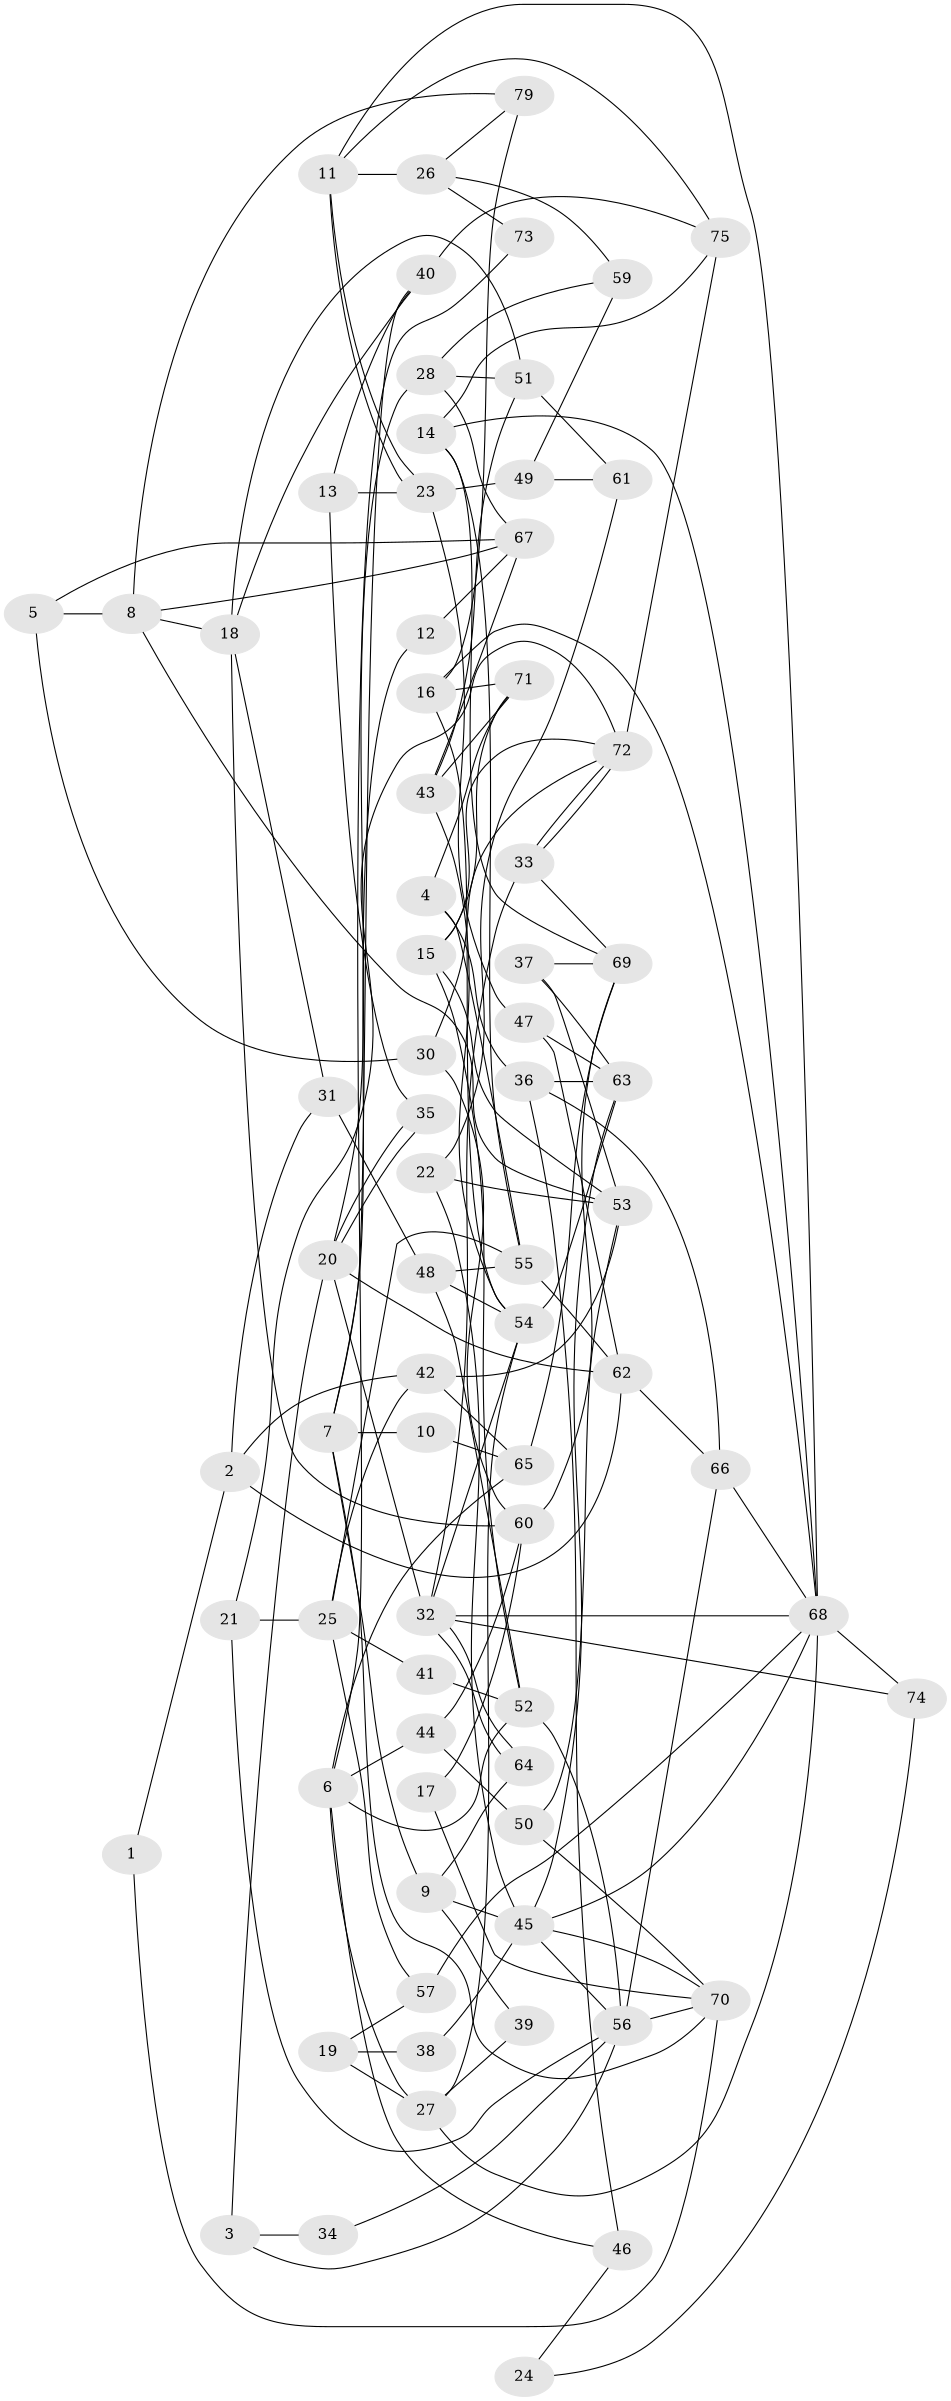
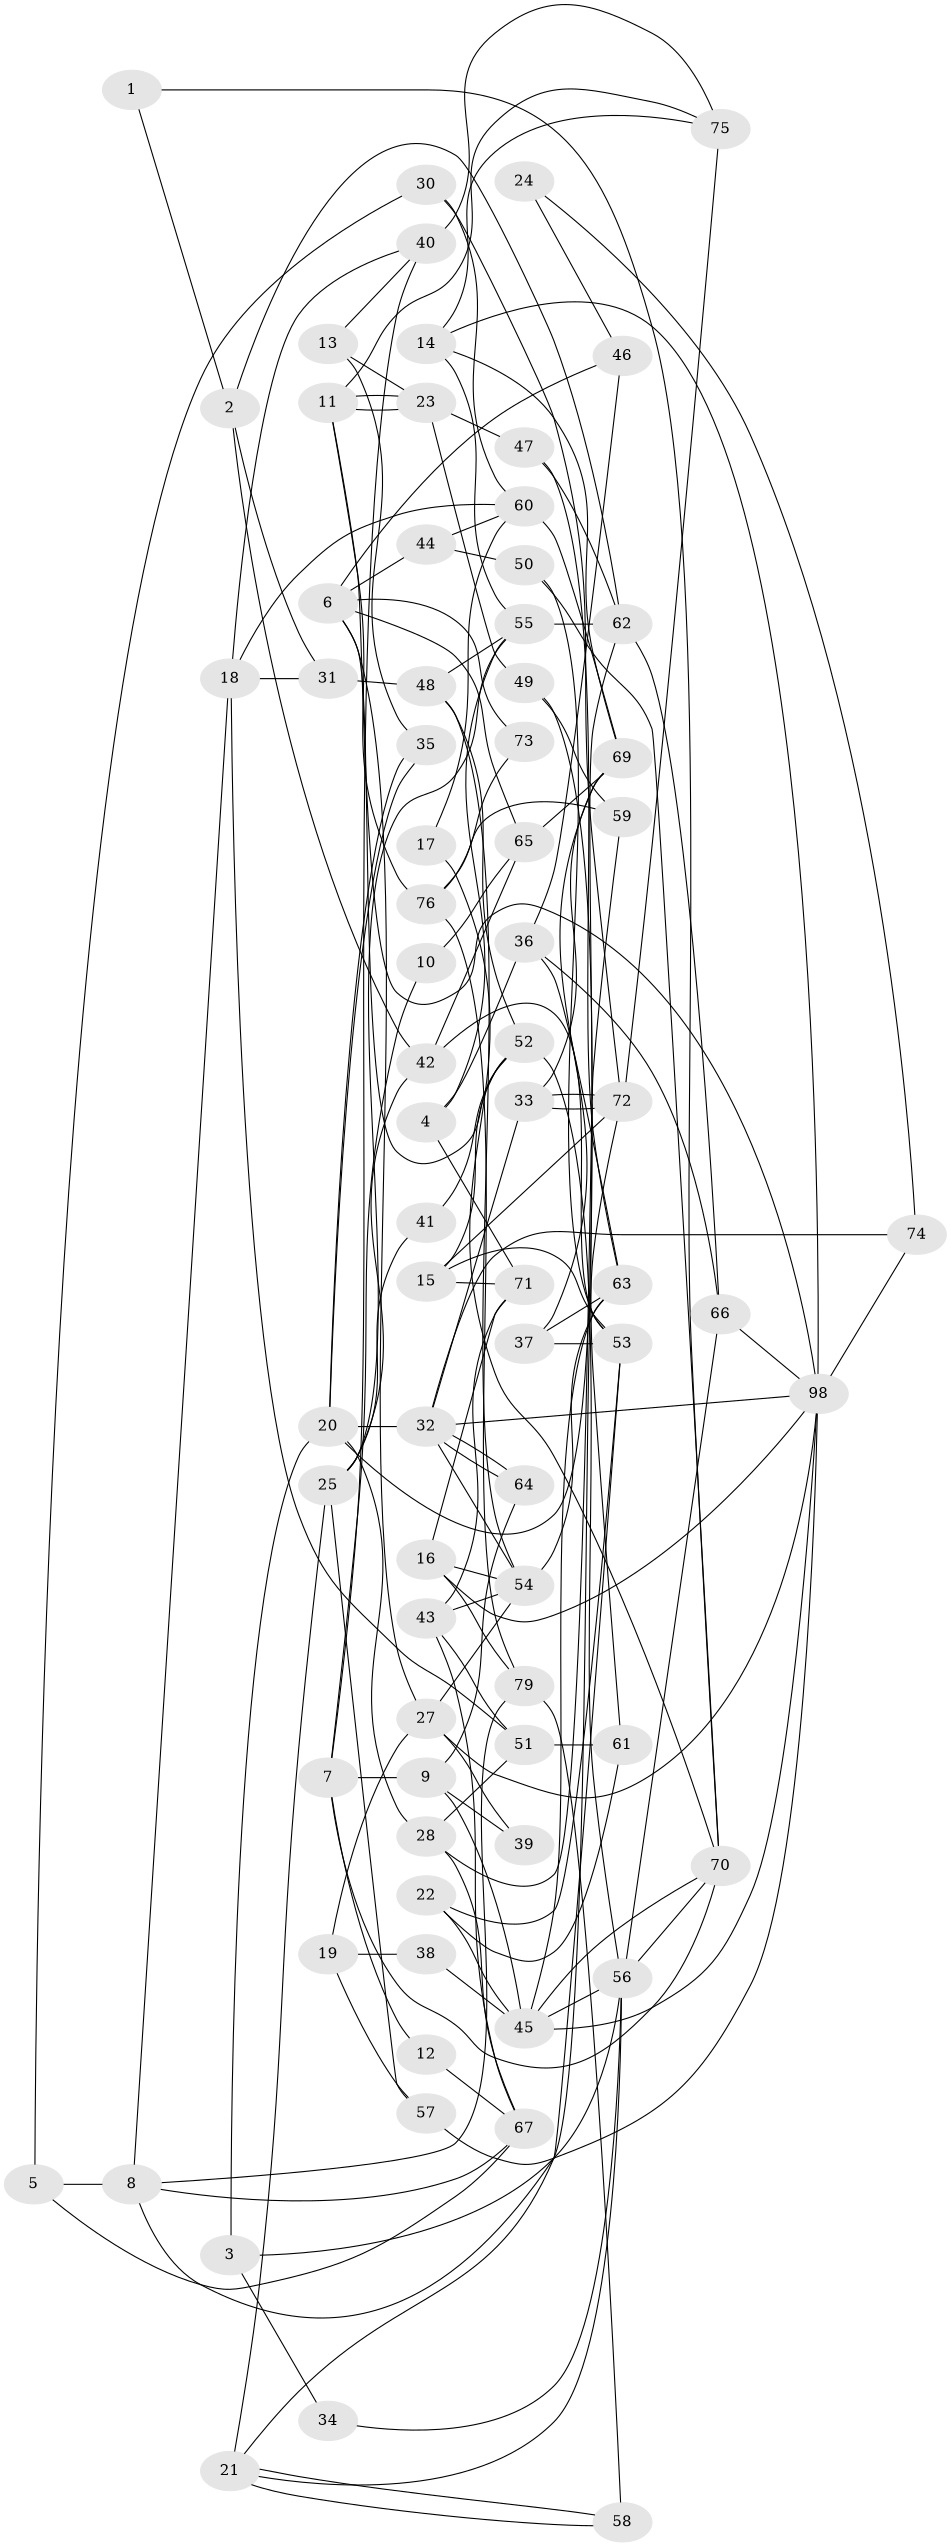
node "26": label "26" -> "76"
node "68": label "68" -> "98"
node "58": added
